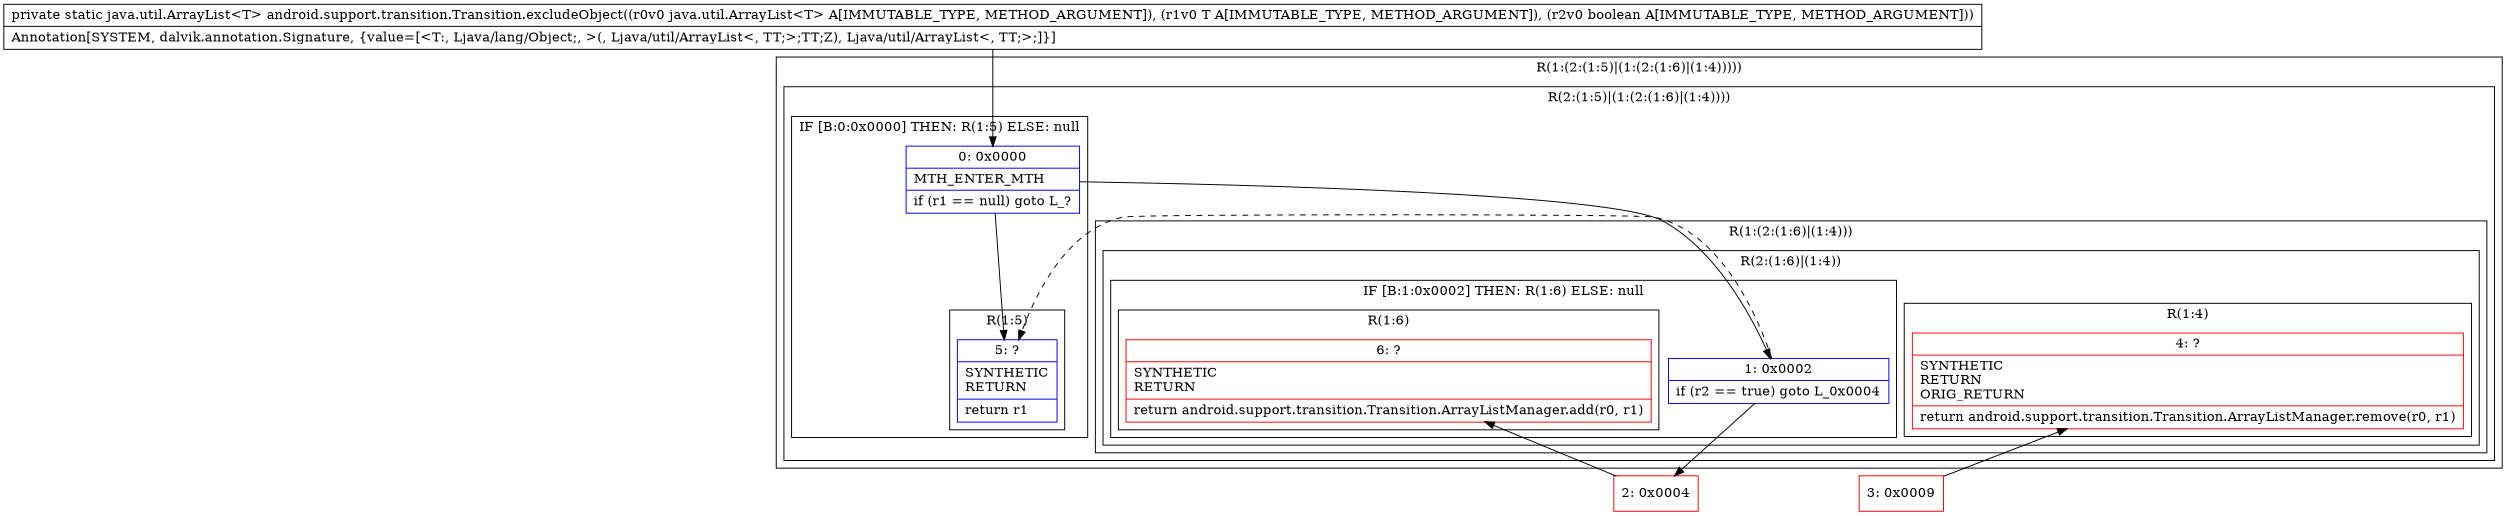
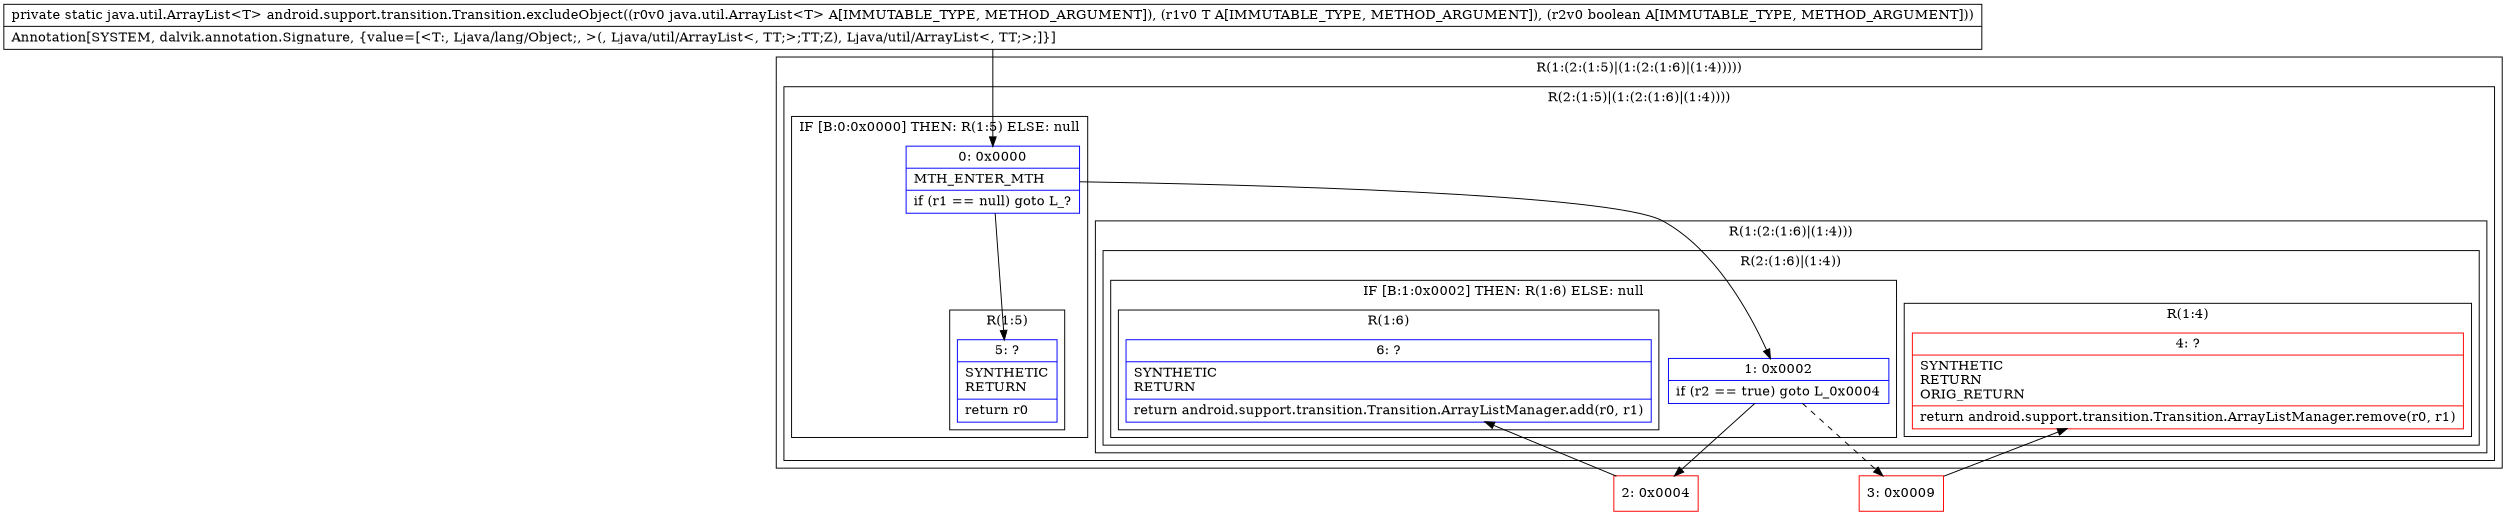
edge "1: 0x0002" -> "5: ?": now "1: 0x0002" -> "3: 0x0009"
node "6: ?": color red -> blue
node "5: ?": text "return r1" -> "return r0"
